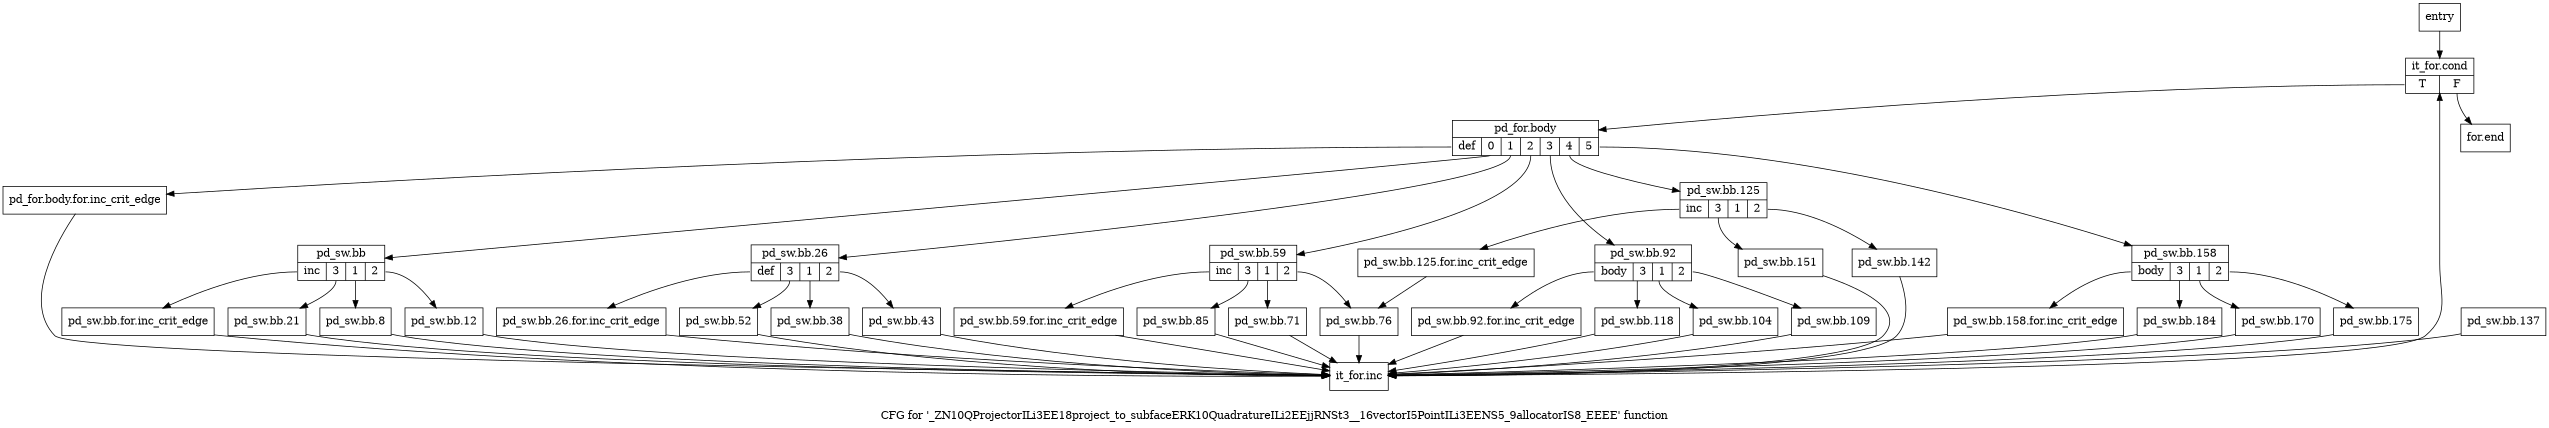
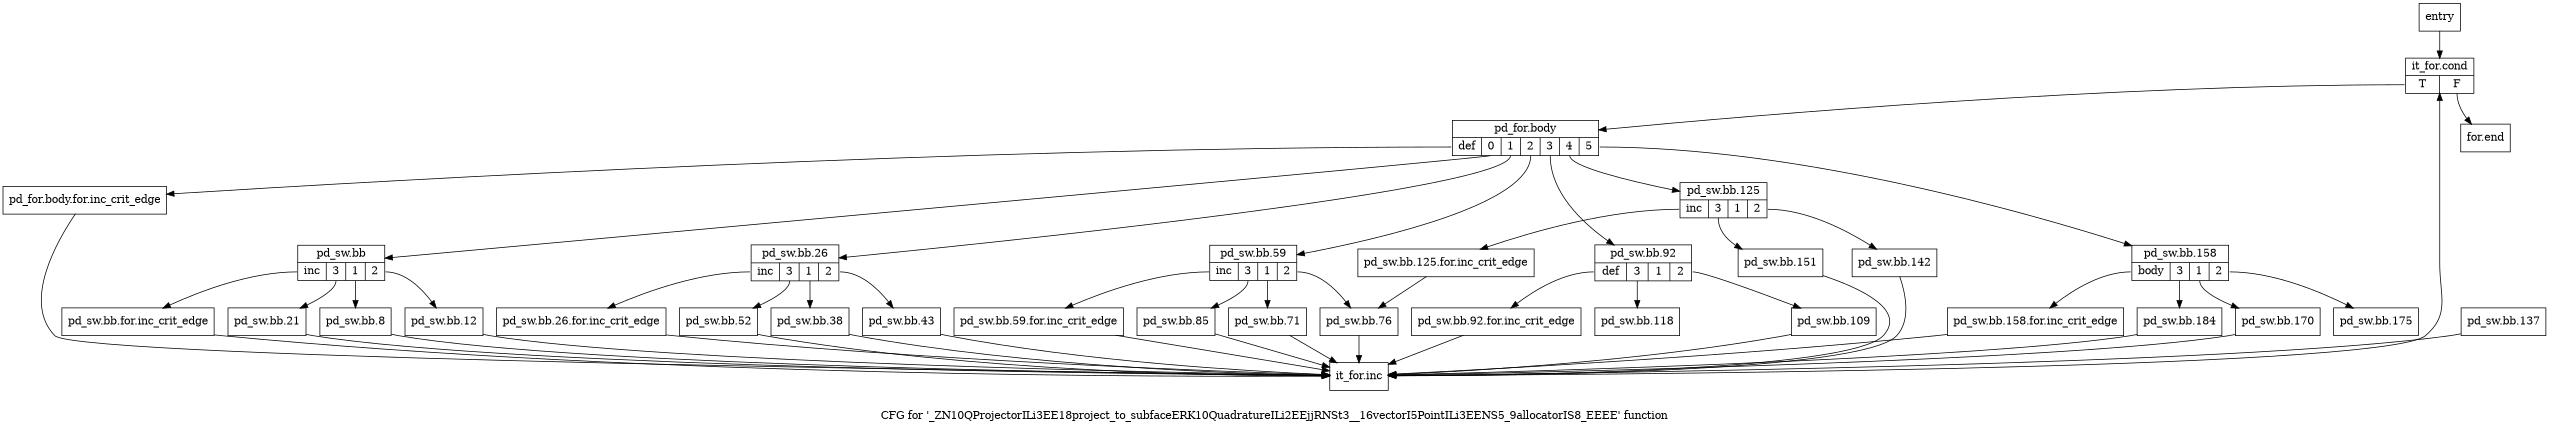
node "pd_sw.bb.26": text "def" -> "inc"
node "pd_sw.bb.92": text "body" -> "def"
node "pd_sw.bb.104": removed
edge "pd_sw.bb.118" -> "it_for.inc": removed
edge "pd_sw.bb.175" -> "it_for.inc": removed
